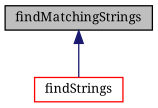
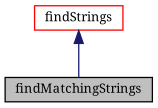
edge "findStrings" -> "findMatchingStrings": reversed
